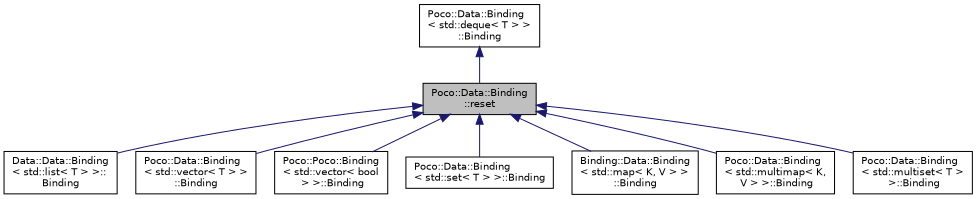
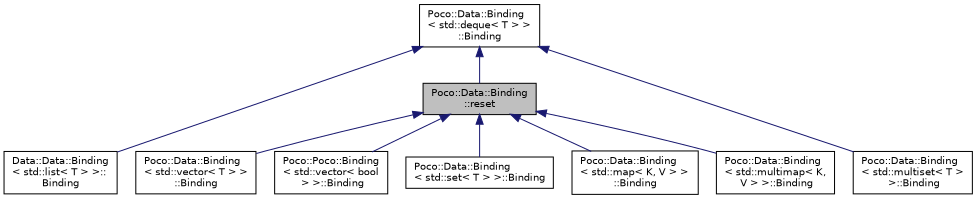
edge "Data::Data::Binding < std::list< T > >:: Binding" -> "Poco::Data::Binding ::reset": now "Data::Data::Binding < std::list< T > >:: Binding" -> "Poco::Data::Binding < std::deque< T > > ::Binding"
edge "Poco::Data::Binding < std::multiset< T > >::Binding" -> "Poco::Data::Binding ::reset": now "Poco::Data::Binding < std::multiset< T > >::Binding" -> "Poco::Data::Binding < std::deque< T > > ::Binding"
node "Binding::Data::Binding < std::map< K, V > > ::Binding": label "Binding::Data::Binding < std::map< K, V > > ::Binding" -> "Poco::Data::Binding < std::map< K, V > > ::Binding"
